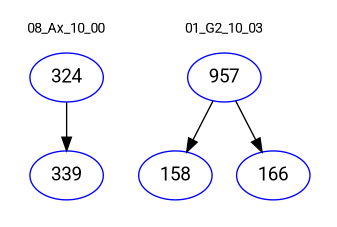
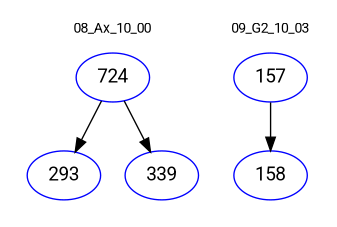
cluster "01_G2_10_03": label "01_G2_10_03" -> "09_G2_10_03"
node "324": label "324" -> "724"
node "957": label "957" -> "157"
node "293": added
node "166": removed
